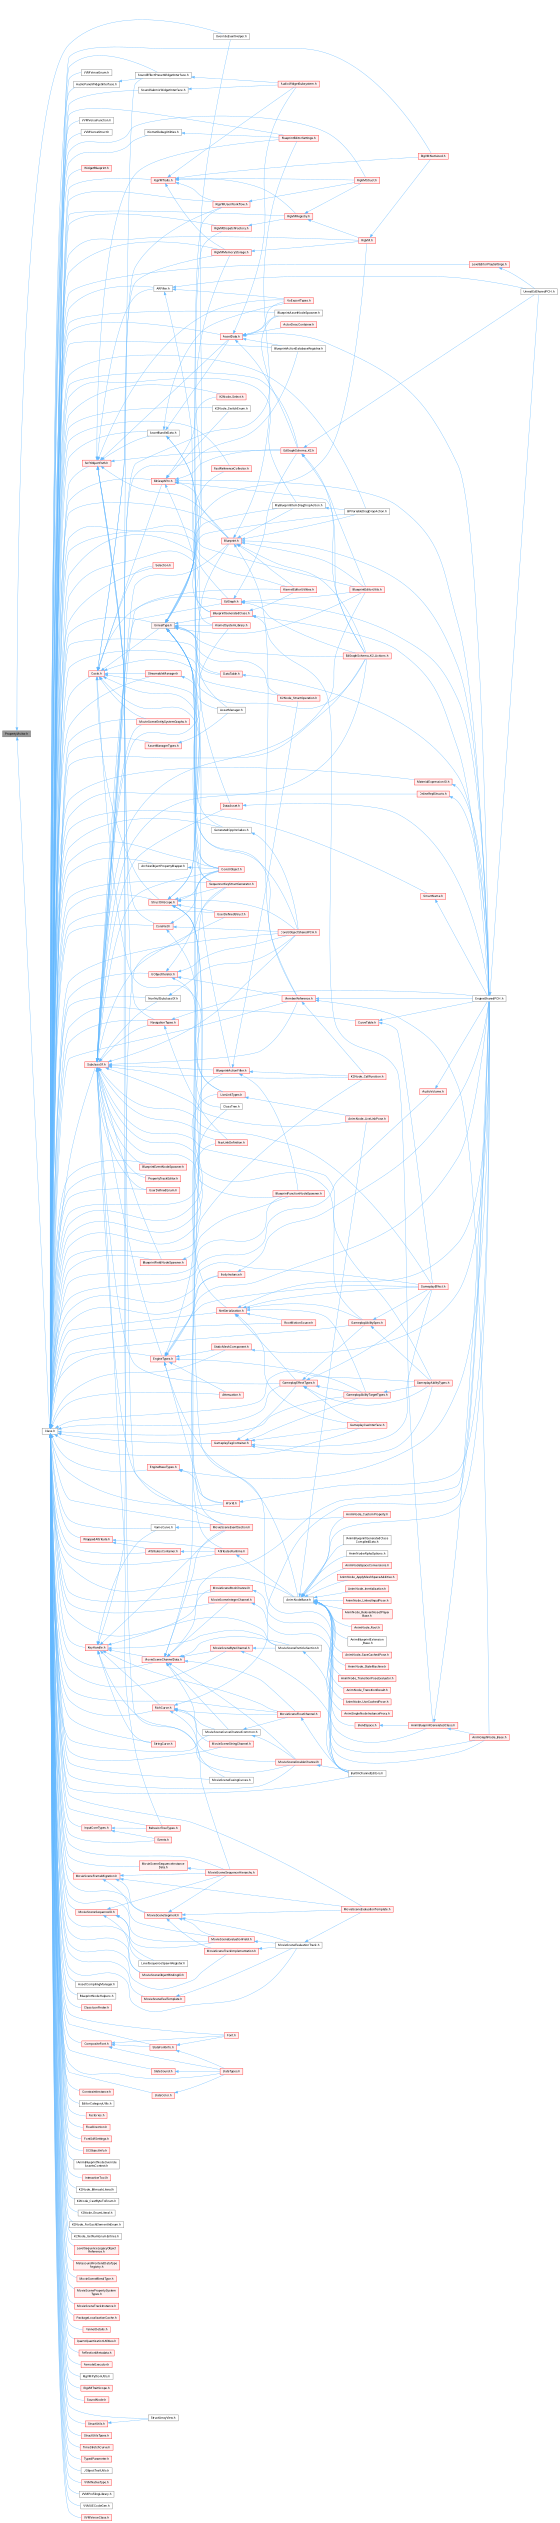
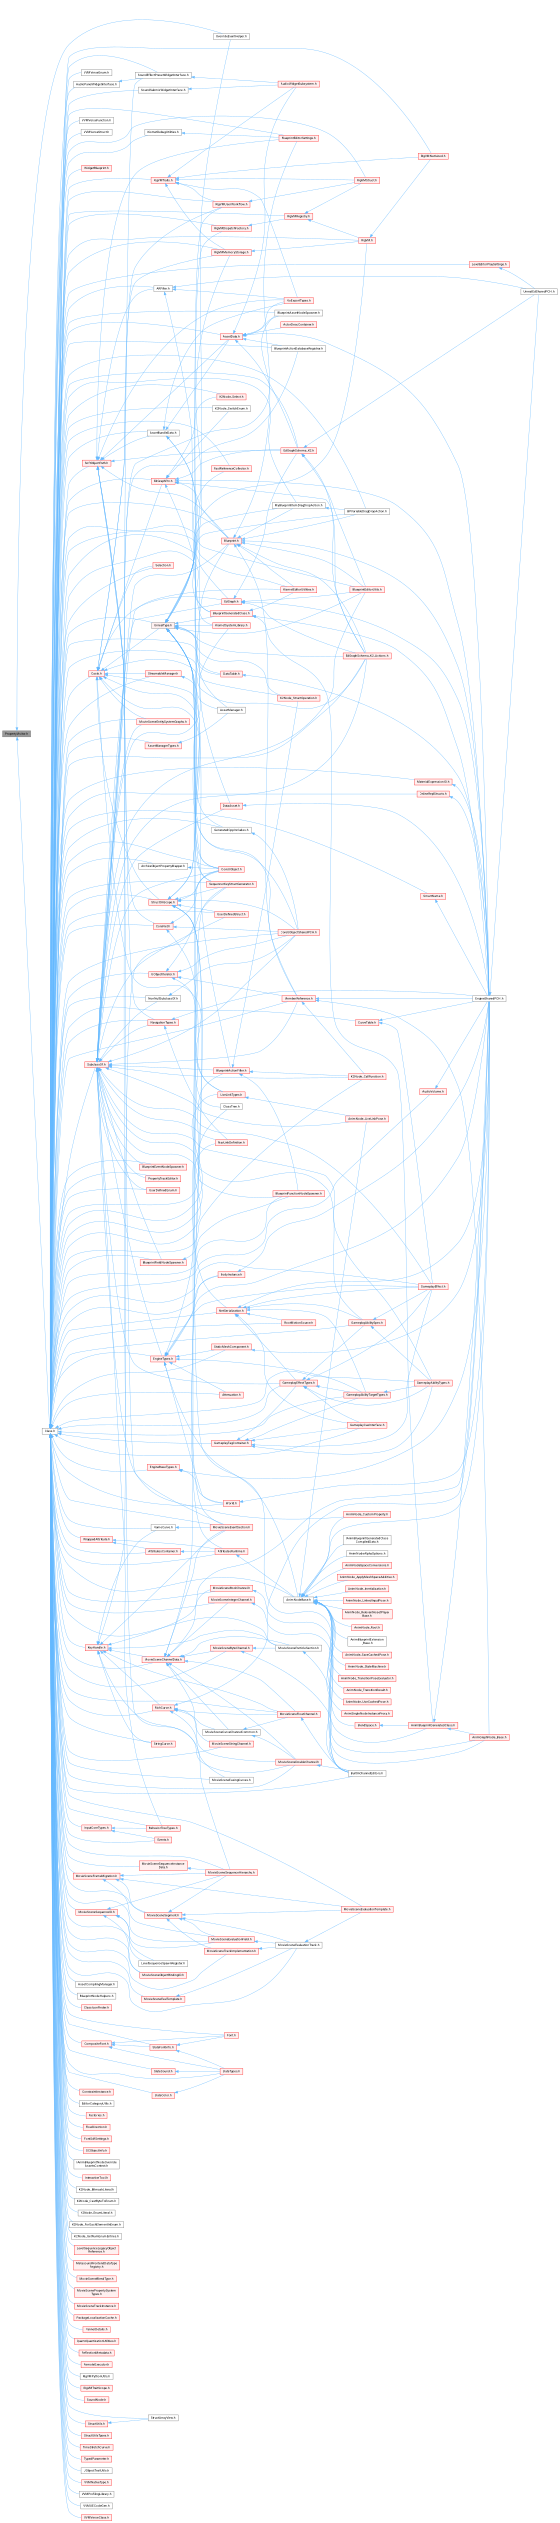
edge "RigVMRegistry.h" -> "RigVMTraits.h": now "NoExportTypes.h" -> "RigVMTraits.h"
edge "MovieSceneCurveChannelCommon.h" -> "Class.h": removed
